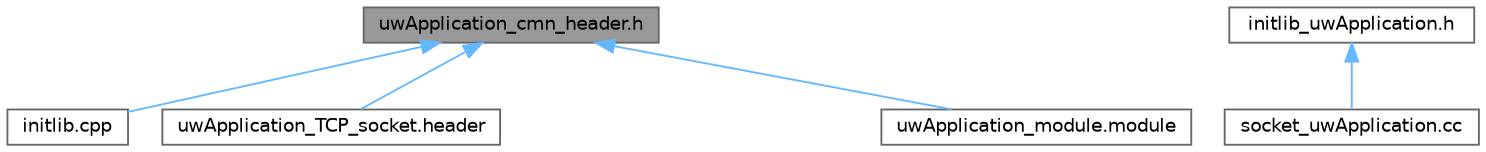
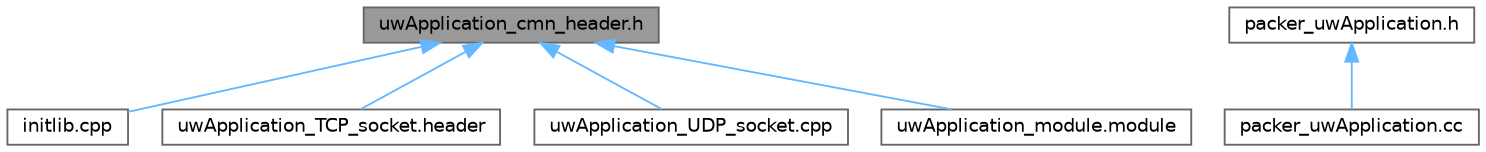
node "initlib_uwApplication.h": label "initlib_uwApplication.h" -> "packer_uwApplication.h"
node "uwApplication_UDP_socket.cpp": added
node "socket_uwApplication.cc": label "socket_uwApplication.cc" -> "packer_uwApplication.cc"
